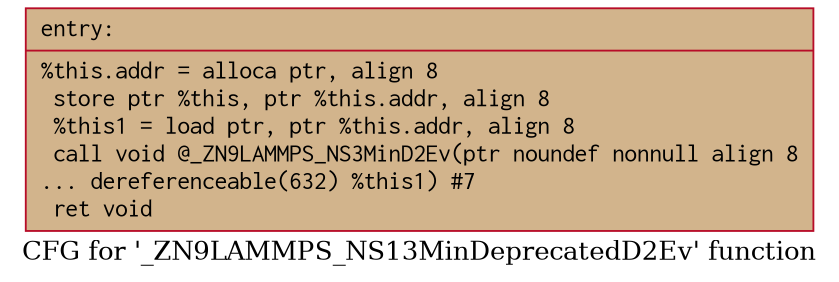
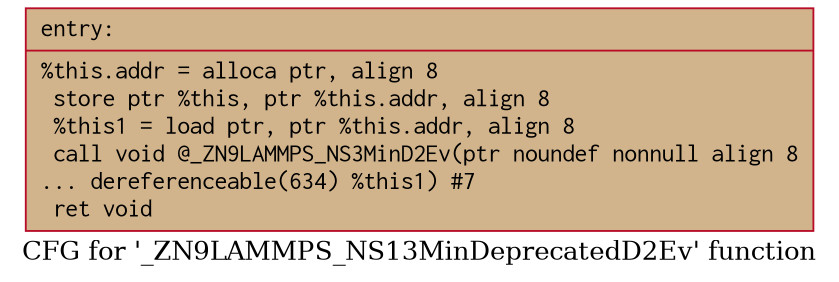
node "entry:": text "... dereferenceable(632) %this1) #7" -> "... dereferenceable(634) %this1) #7"
